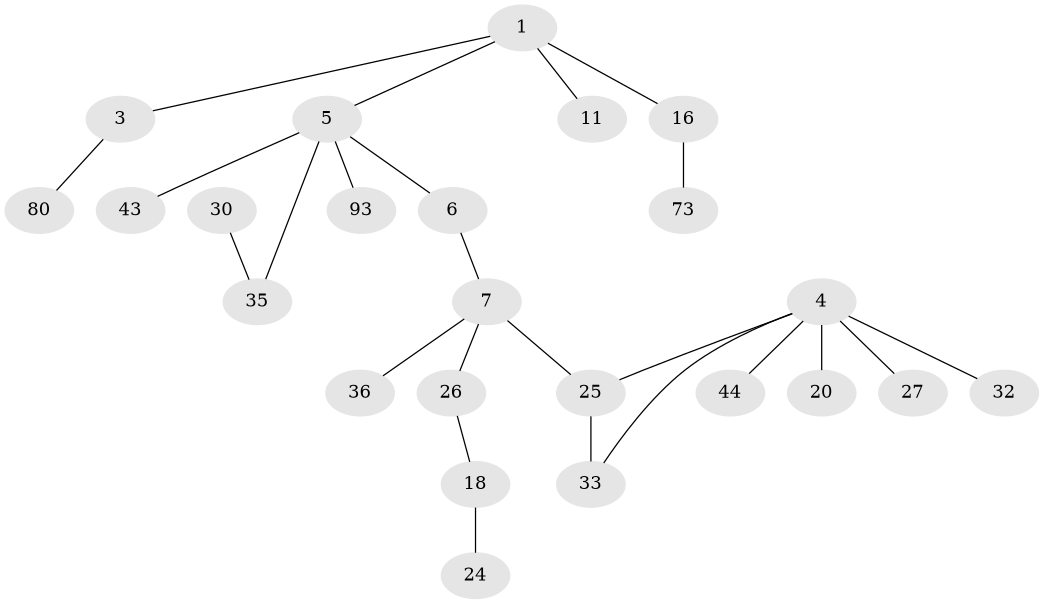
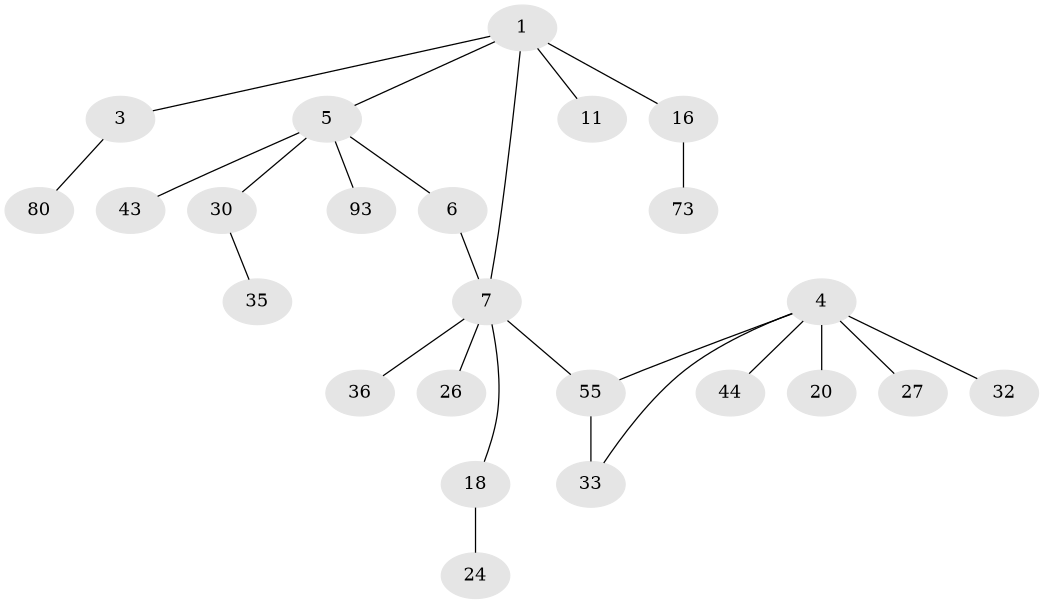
edge "1" -- "7": added
edge "5" -- "35": now "5" -- "30"
node "25": label "25" -> "55"
edge "26" -- "18": now "7" -- "18"
